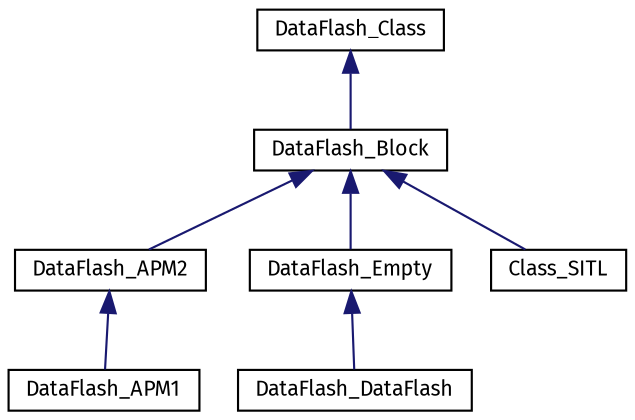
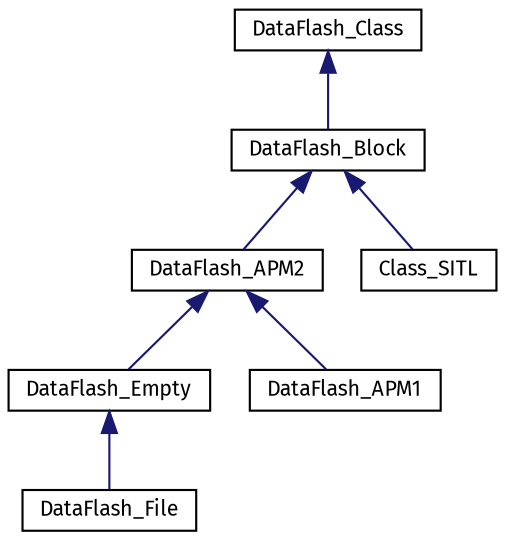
edge "DataFlash_Empty" -> "DataFlash_Block": now "DataFlash_Empty" -> "DataFlash_APM2"
node "DataFlash_DataFlash": label "DataFlash_DataFlash" -> "DataFlash_File"
